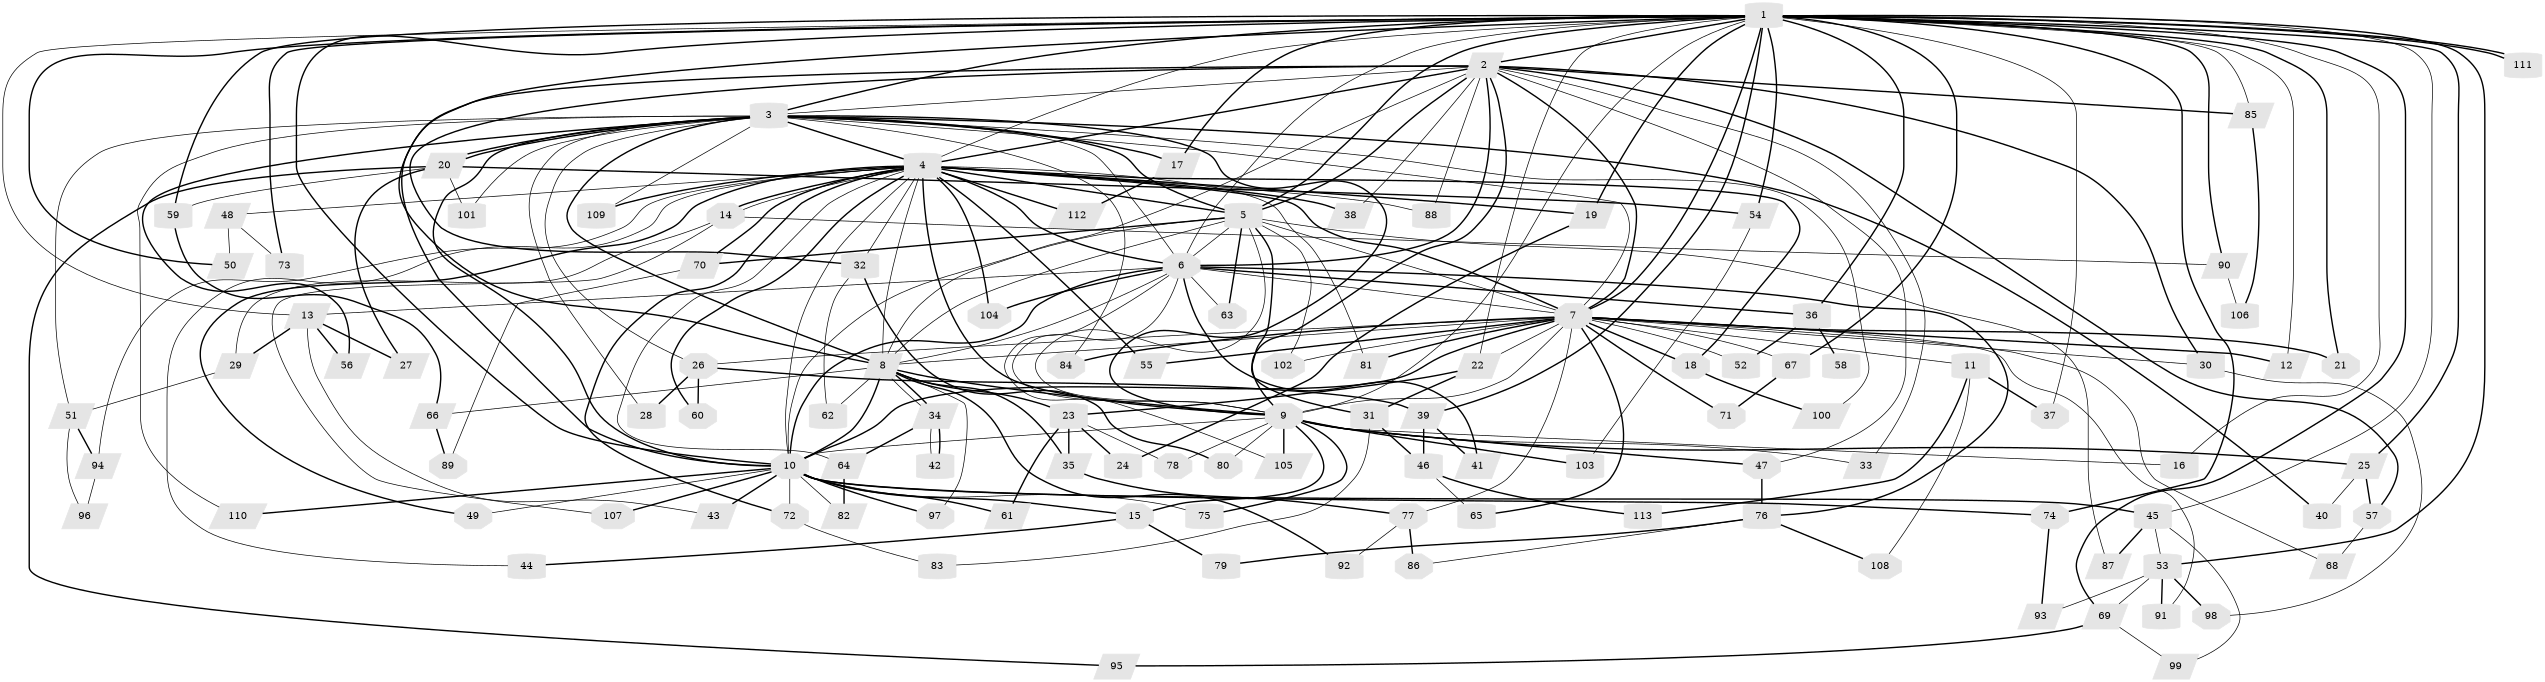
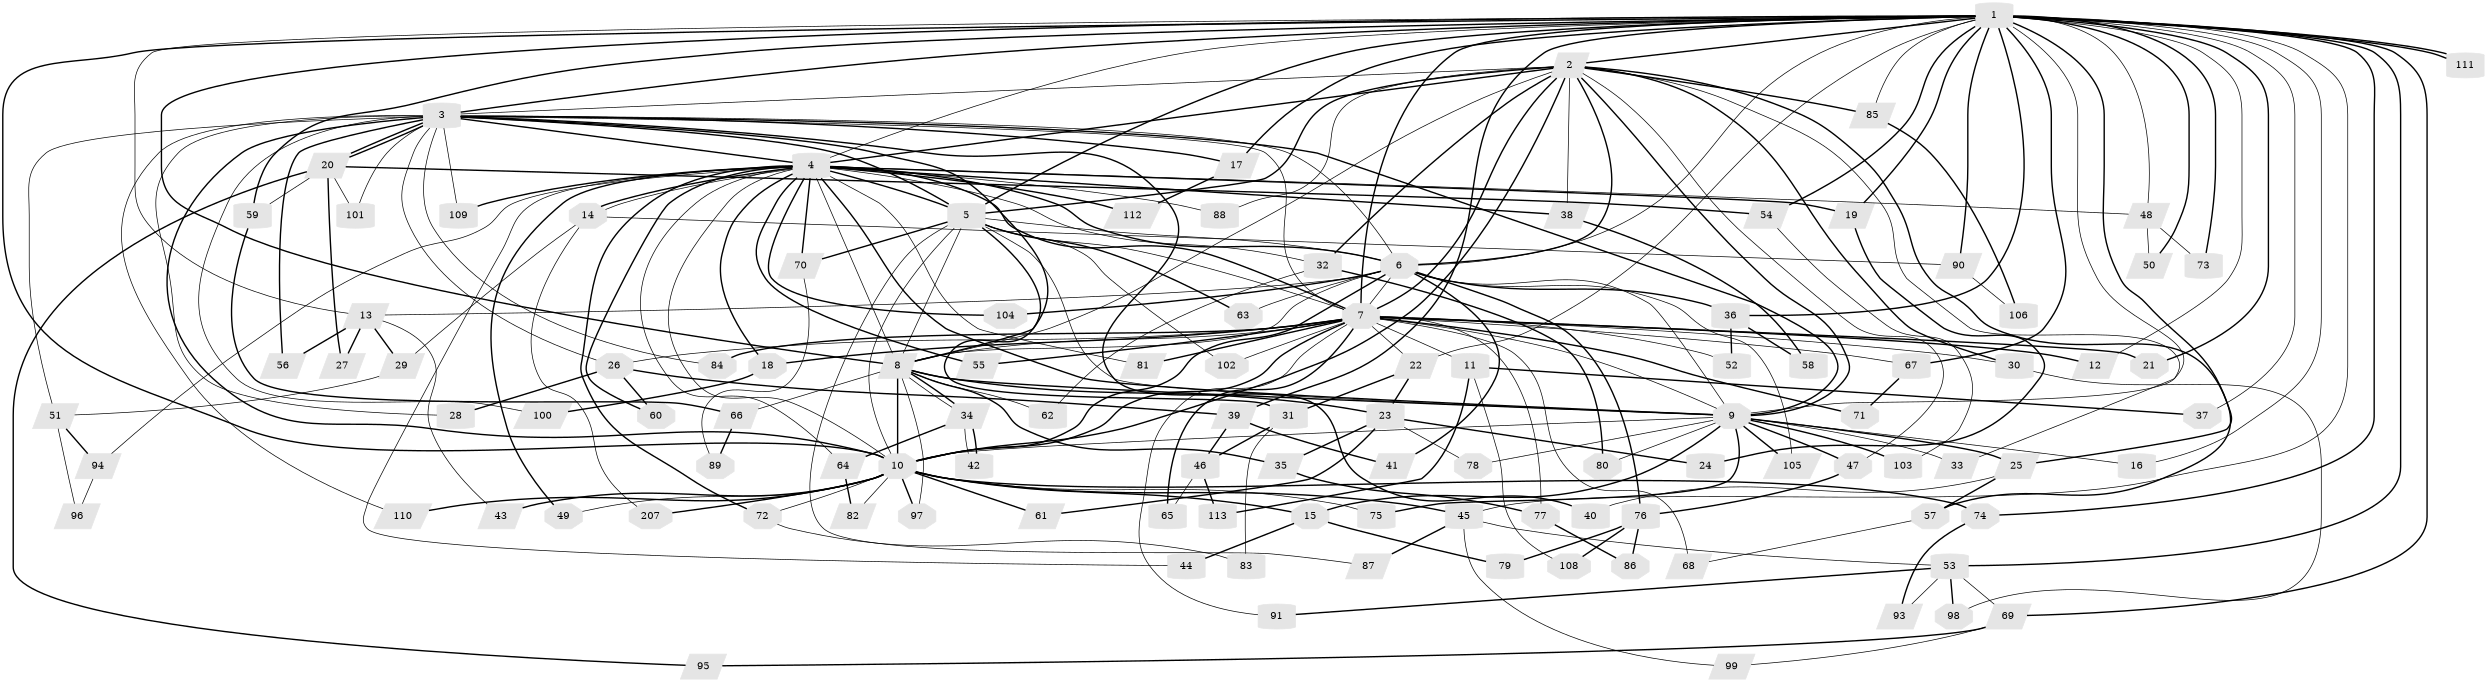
edge "1" -- "48": added
edge "38" -- "58": added
node "107": label "107" -> "207"
edge "76" -- "86": style solid -> bold
node "92": removed
